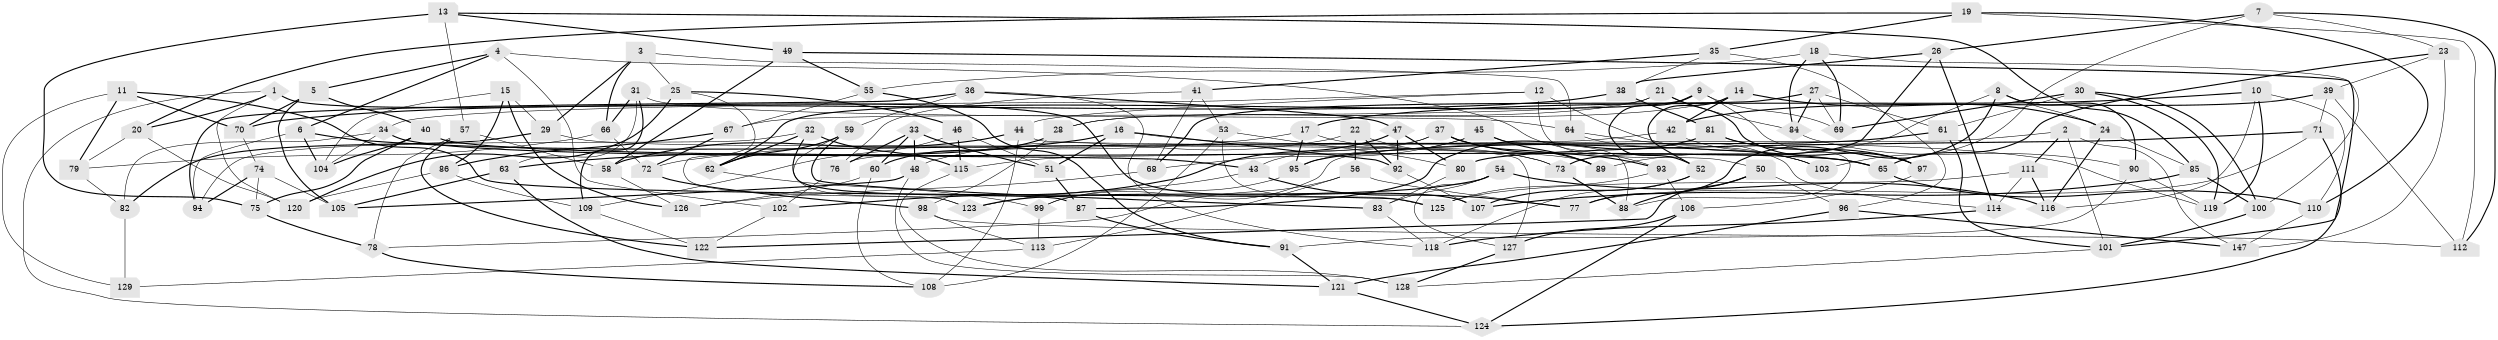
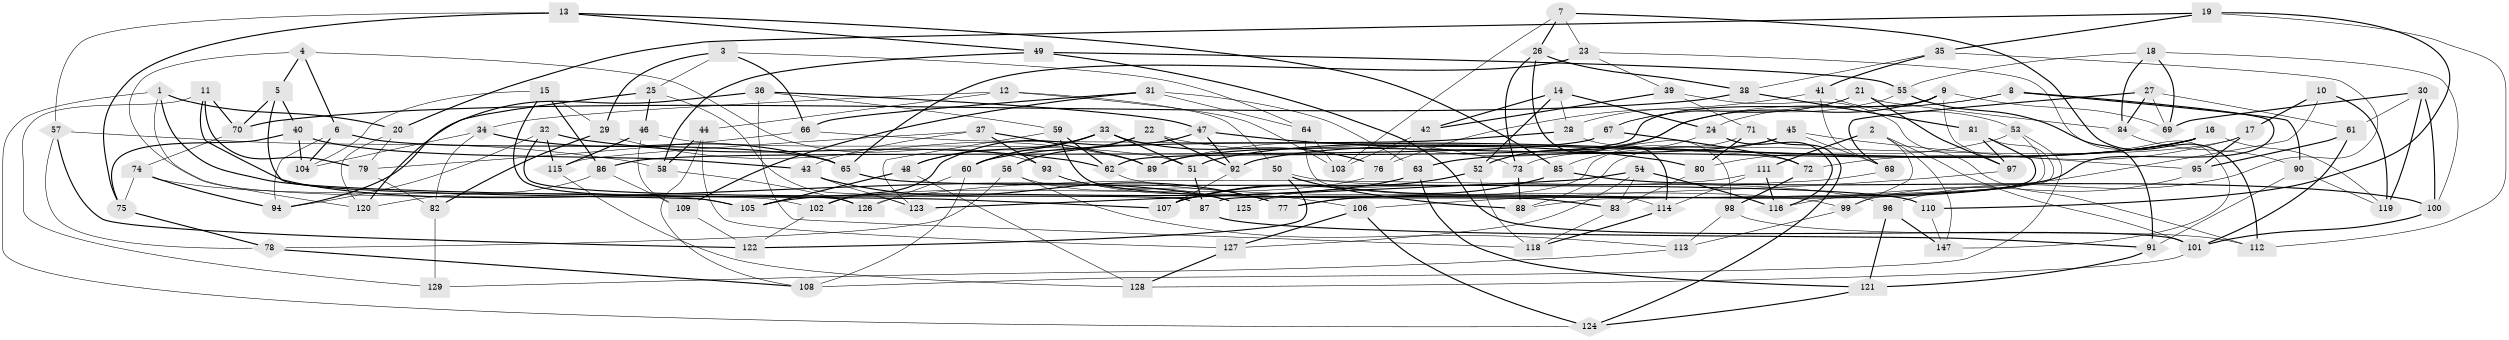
edge "10" -- "110": removed
node "57": shape note -> diamond
